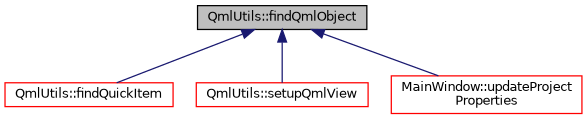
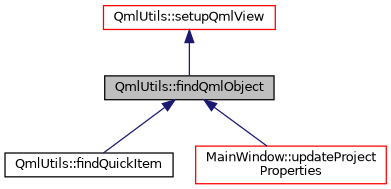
edge "QmlUtils::setupQmlView" -> "QmlUtils::findQmlObject": reversed
node "QmlUtils::findQuickItem": color red -> black
